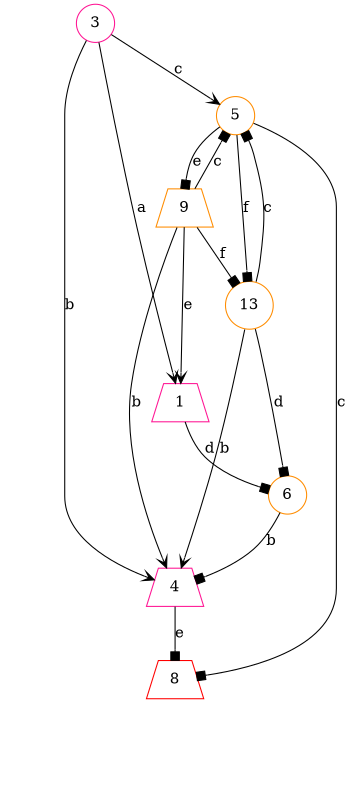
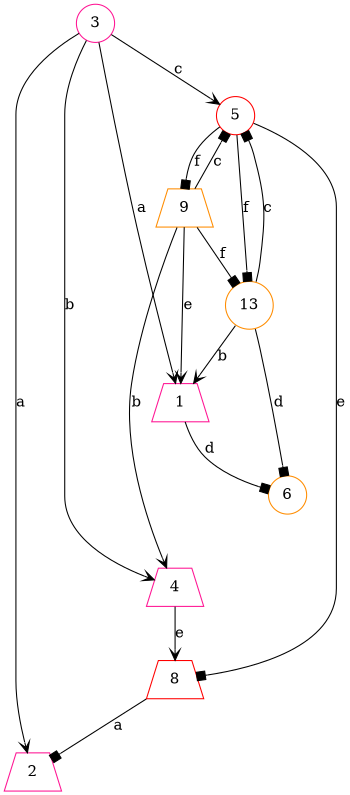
node "5": color darkorange -> red
edge "5" -> "9": label "e" -> "f"
edge "5" -> "8": label "c" -> "e"
edge "13" -> "4": now "13" -> "1"
edge "6" -> "4": removed, label "b"
edge "4" -> "8": arrowhead box -> vee
node "2": added
